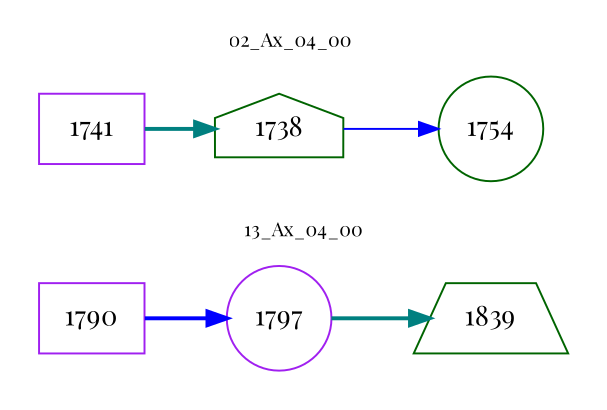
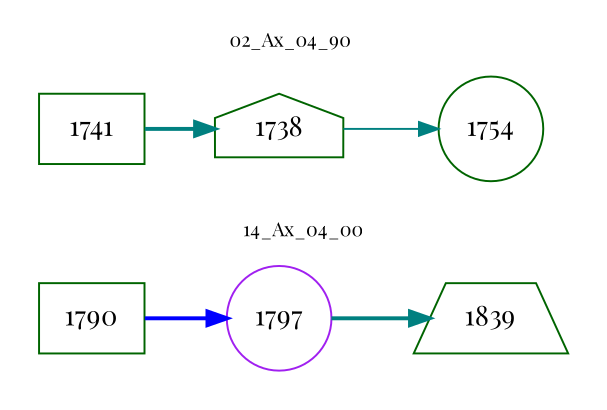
cluster "02_Ax_04_00": label "02_Ax_04_00" -> "02_Ax_04_90"
node "1741": color purple -> darkgreen
edge "1738" -> "1754": color blue -> teal
cluster "13_Ax_04_00": label "13_Ax_04_00" -> "14_Ax_04_00"
node "1790": color purple -> darkgreen
